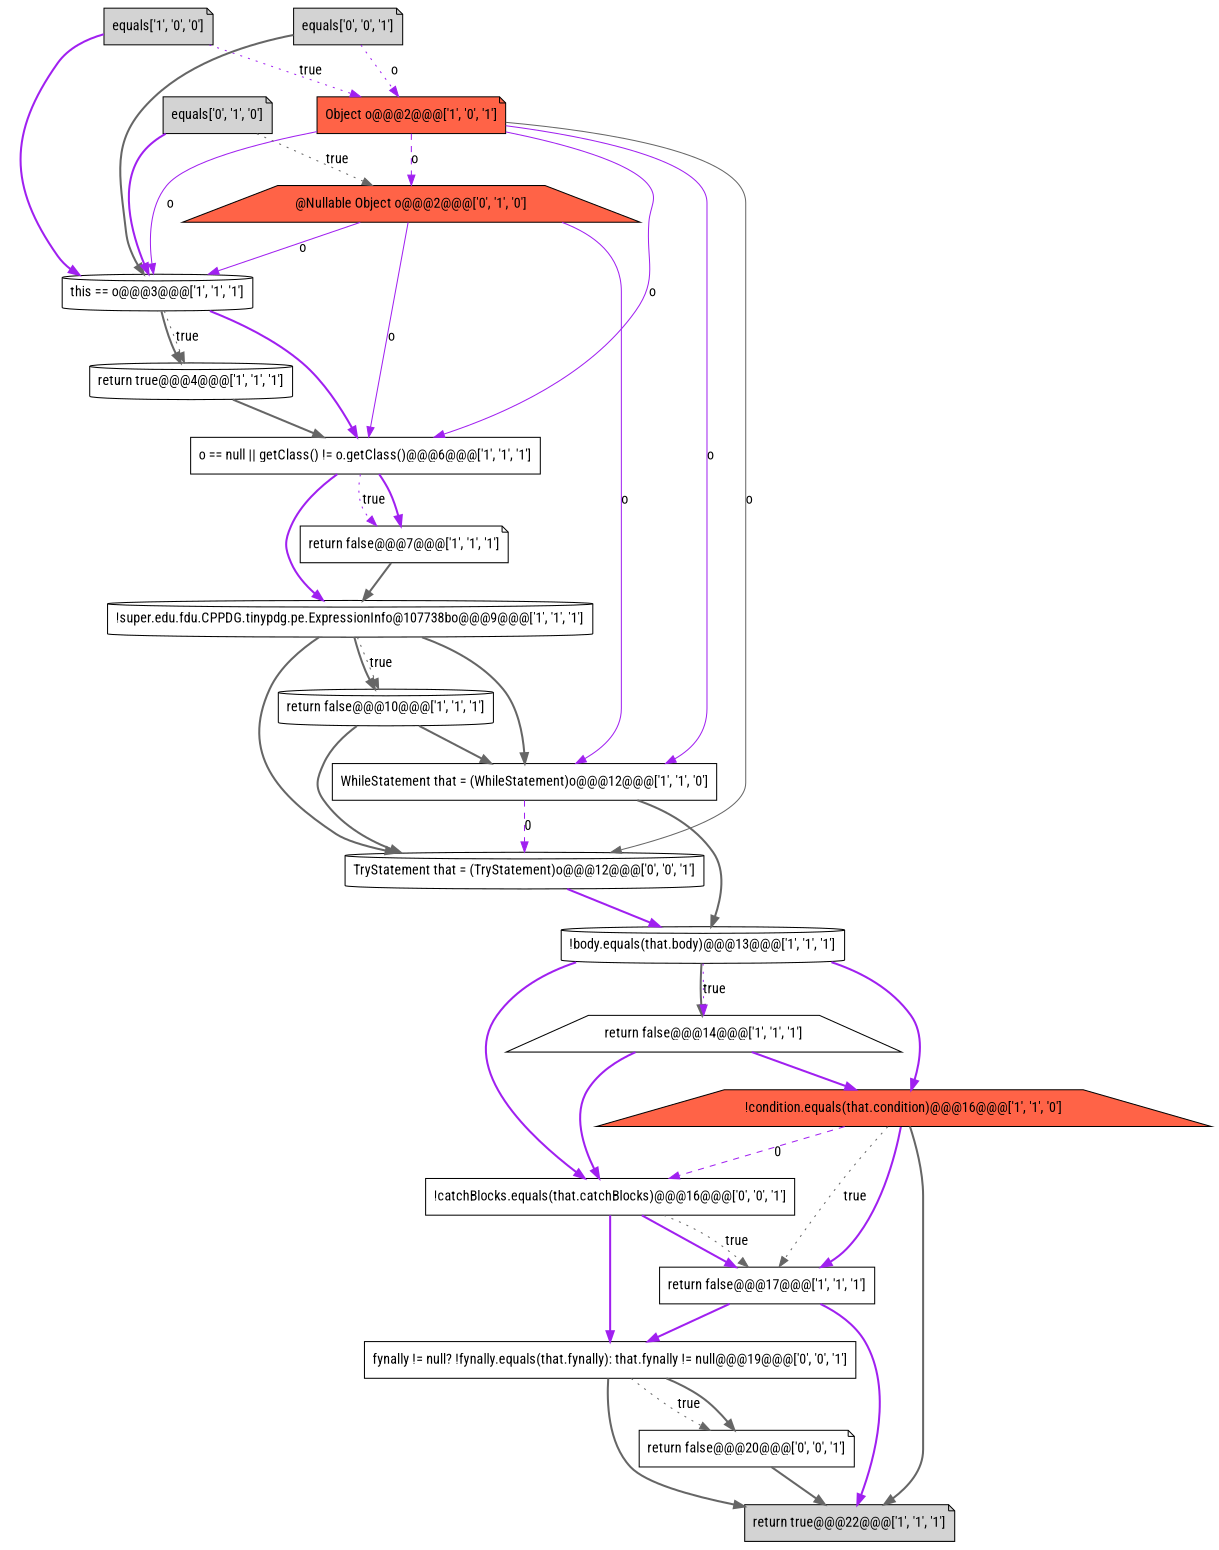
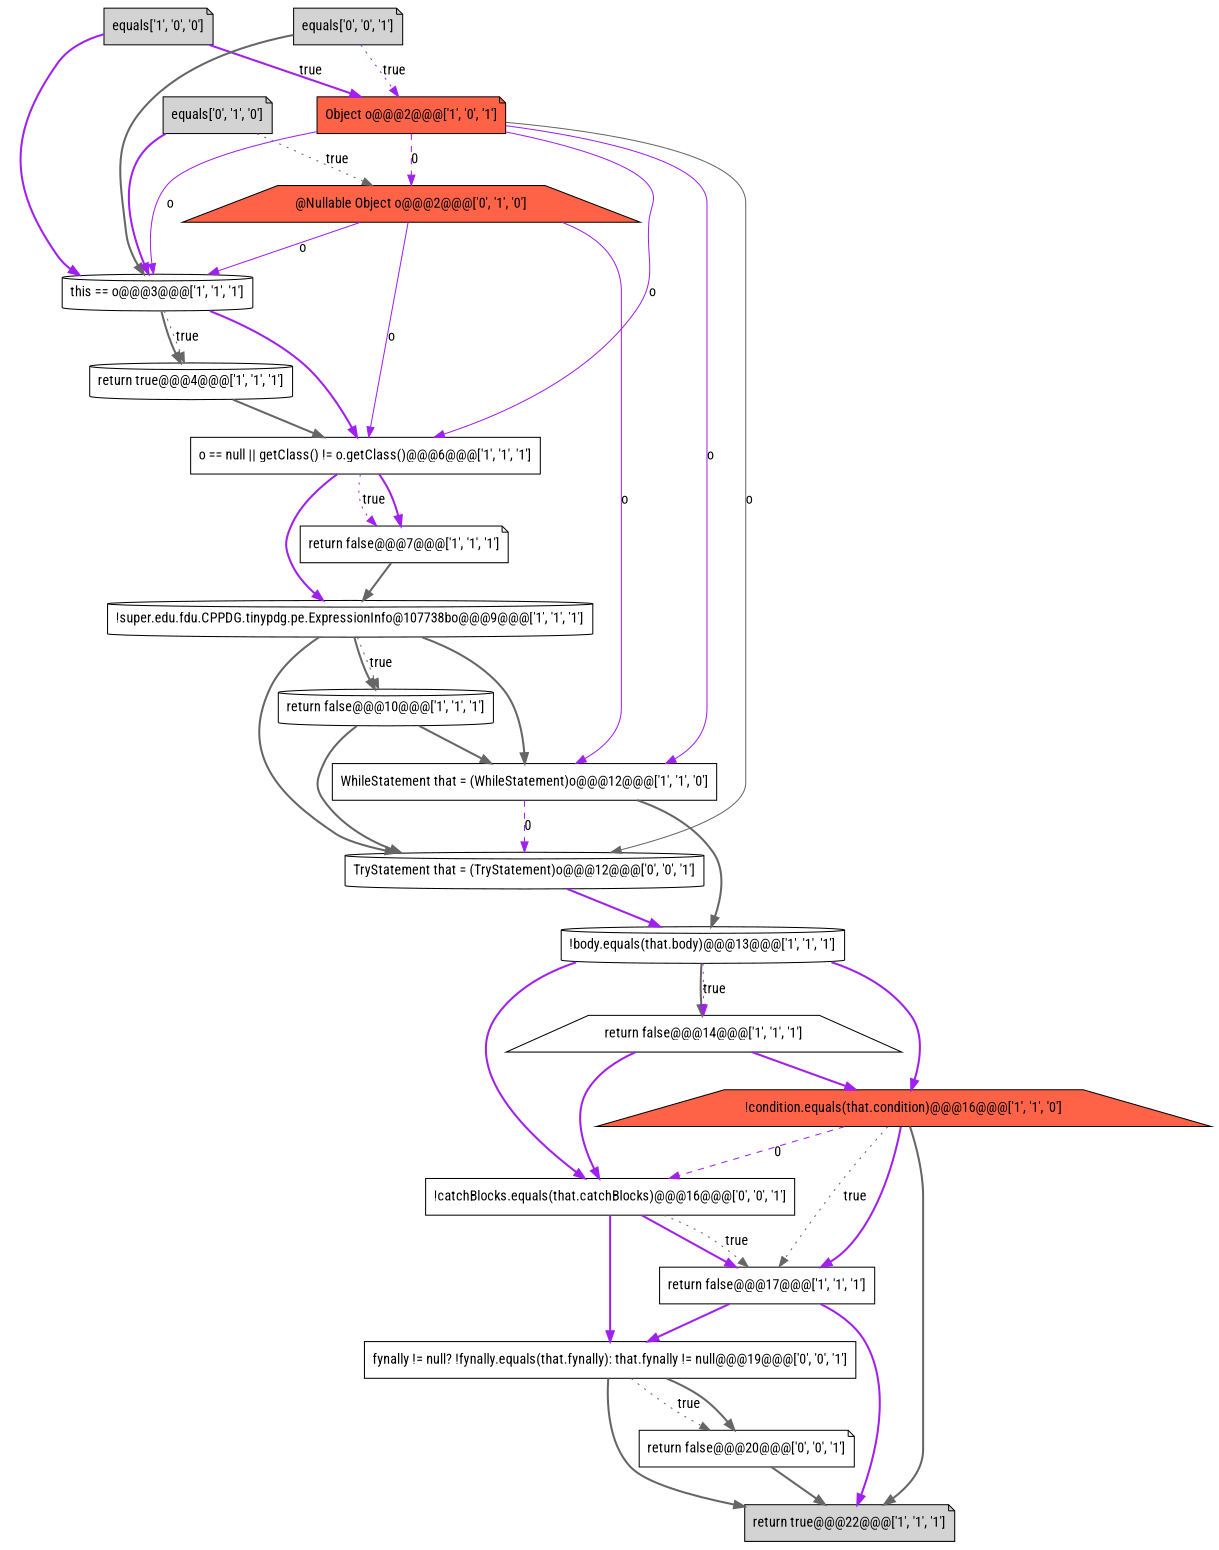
edge "equals['1', '0', '0']" -> "Object o@@@2@@@['1', '0', '1']": style dotted -> bold
edge "equals['0', '0', '1']" -> "Object o@@@2@@@['1', '0', '1']": label "o" -> "true"
edge "Object o@@@2@@@['1', '0', '1']" -> "@Nullable Object o@@@2@@@['0', '1', '0']": label "o" -> "0"
